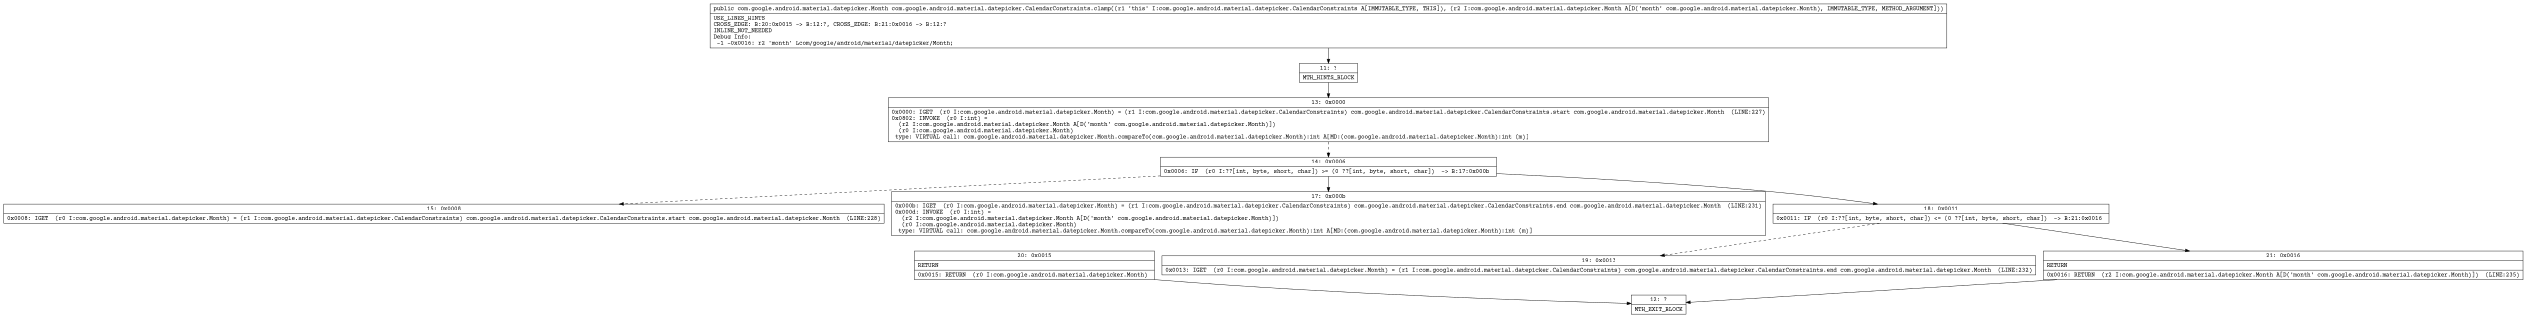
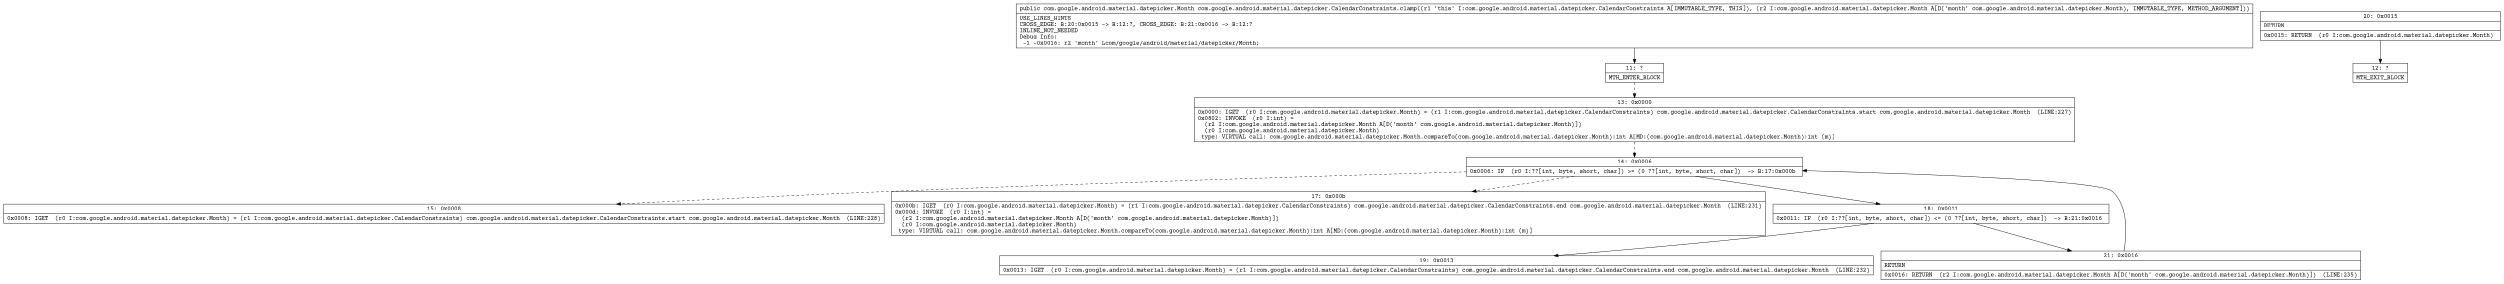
node "11: ?": text "MTH_HINTS_BLOCK" -> "MTH_ENTER_BLOCK"
edge "11: ?" -> "13: 0x0000": style solid -> dashed
edge "14: 0x0006" -> "17: 0x000b": style solid -> dashed
edge "18: 0x0011" -> "19: 0x0013": style dashed -> solid
edge "21: 0x0016" -> "12: ?": now "21: 0x0016" -> "14: 0x0006"
